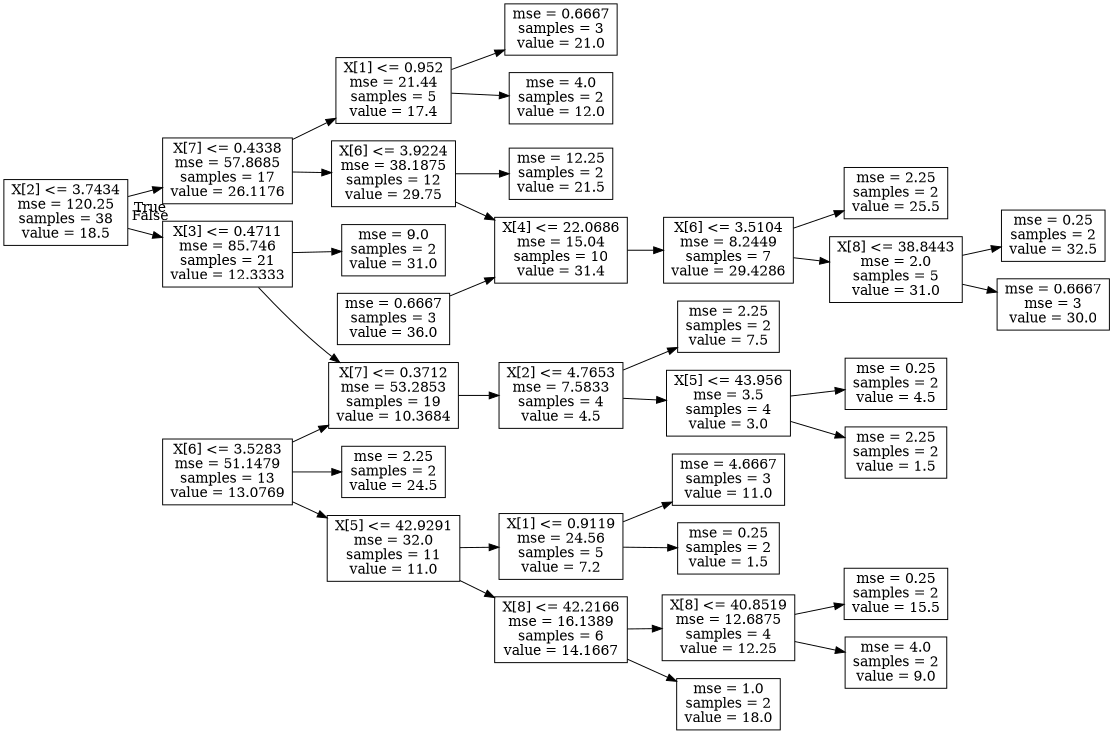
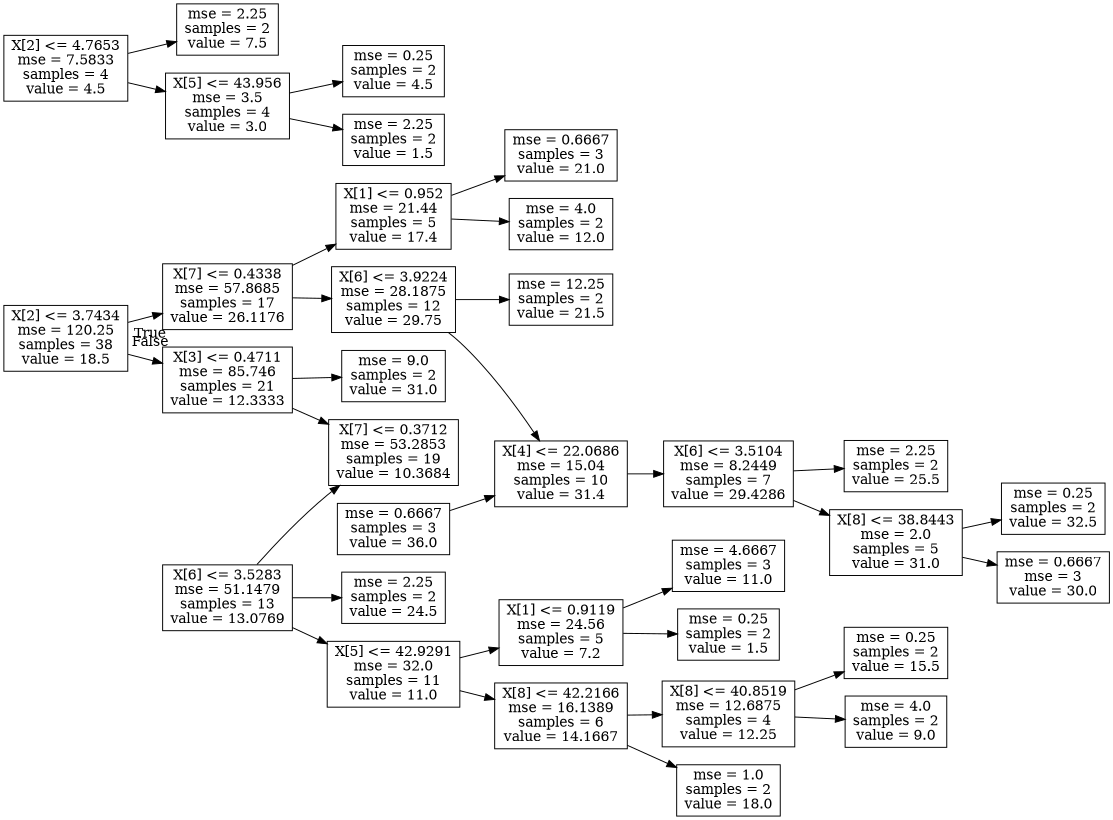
node "X[6] <= 3.9224 mse = 38.1875 samples = 12 value = 29.75": label "X[6] <= 3.9224 mse = 38.1875 samples = 12 value = 29.75" -> "X[6] <= 3.9224 mse = 28.1875 samples = 12 value = 29.75"
edge "X[7] <= 0.3712 mse = 53.2853 samples = 19 value = 10.3684" -> "X[2] <= 4.7653 mse = 7.5833 samples = 4 value = 4.5": removed
